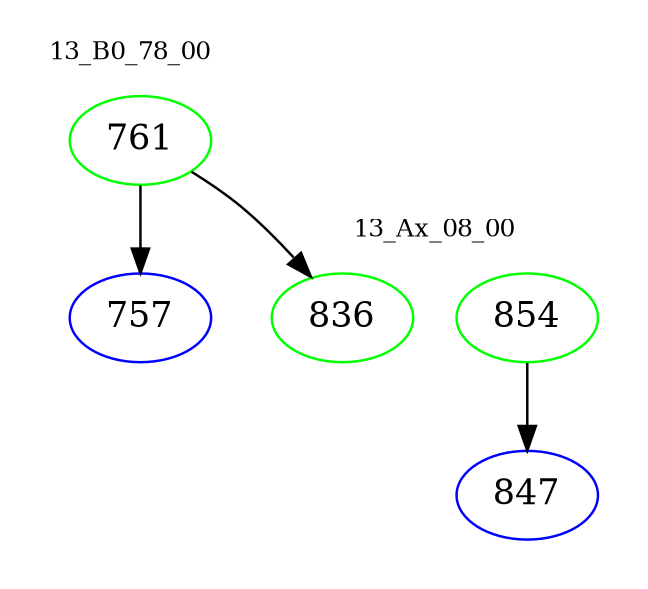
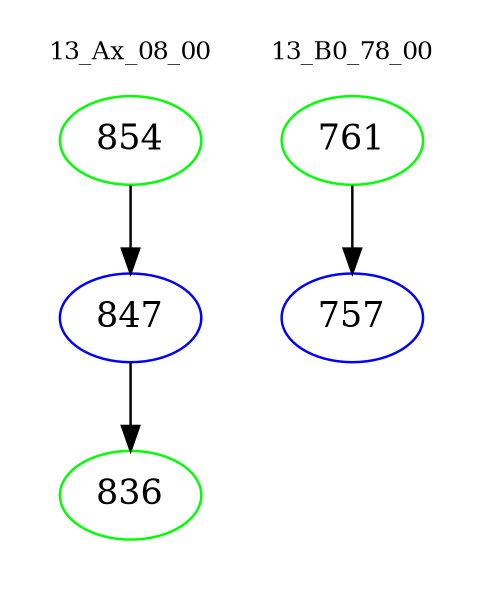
edge "761" -> "836": now "847" -> "836"
